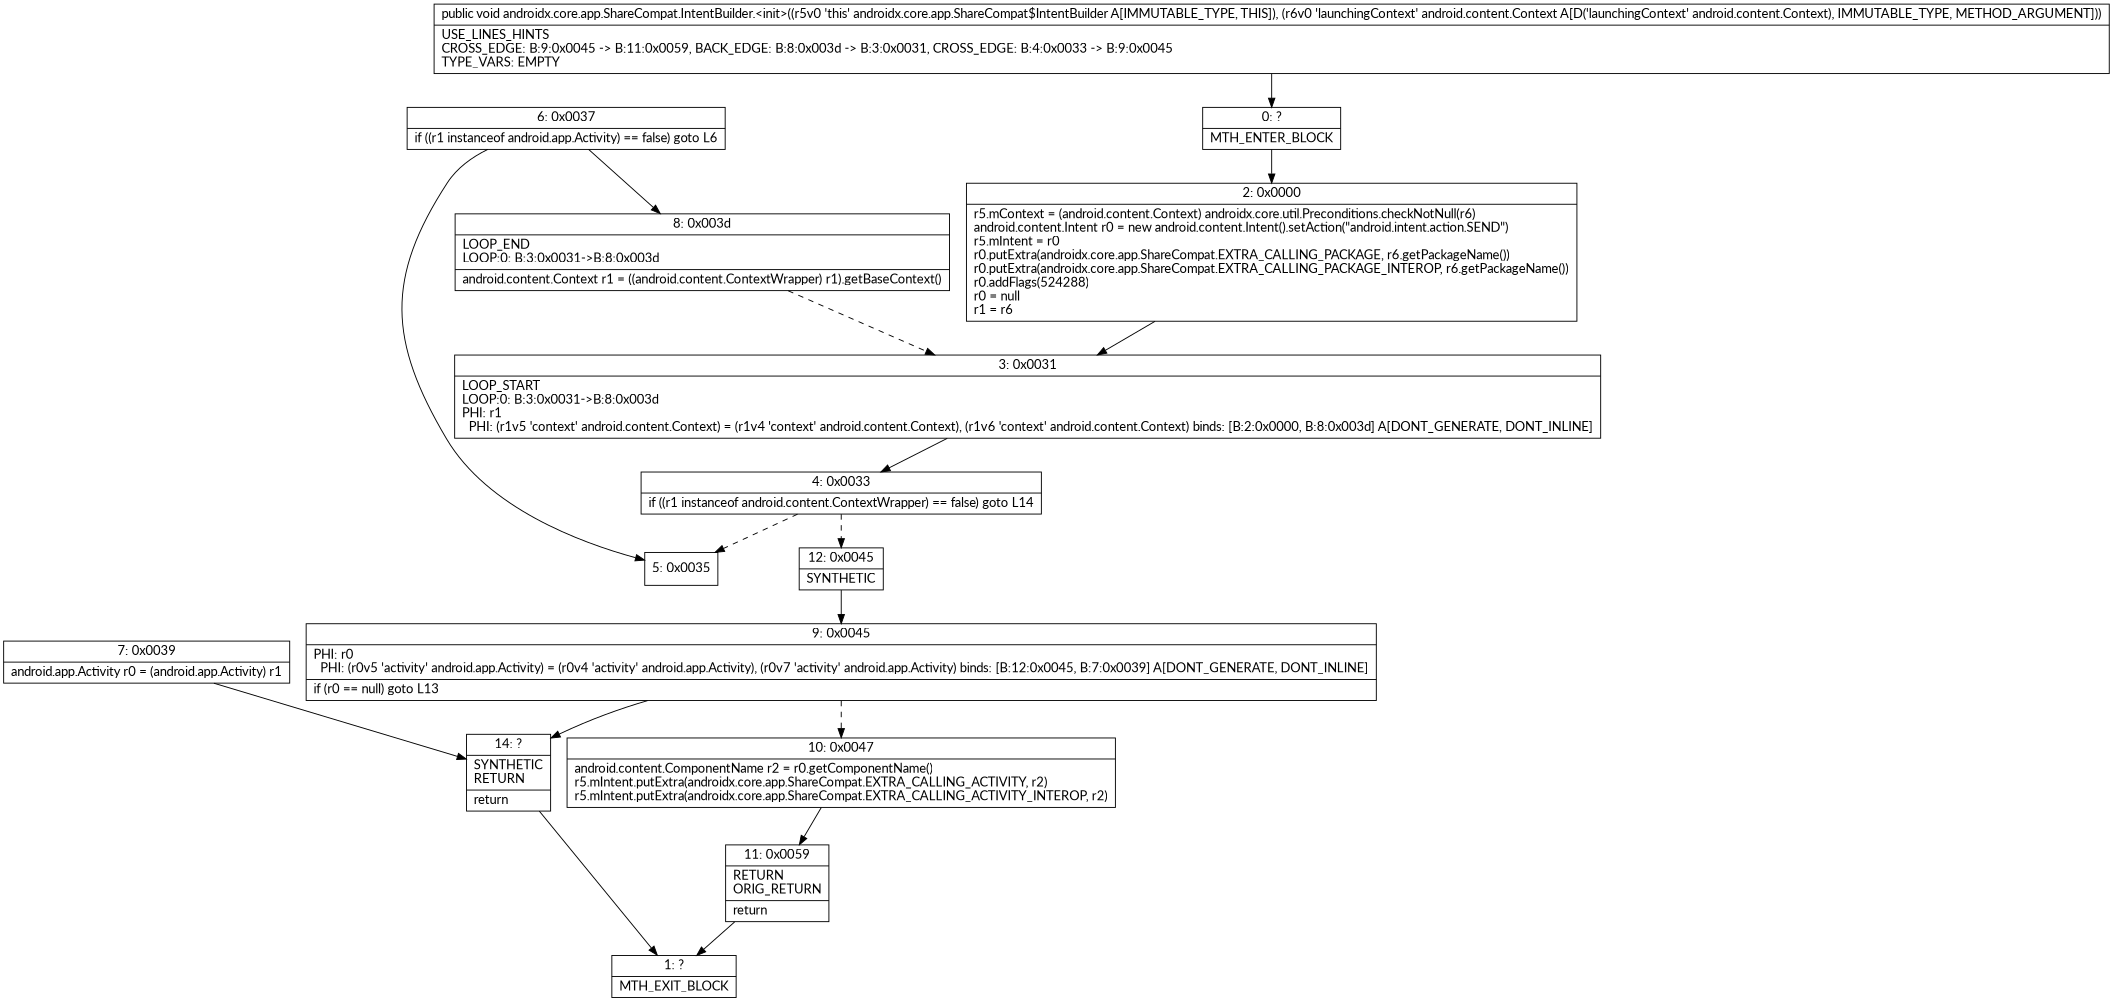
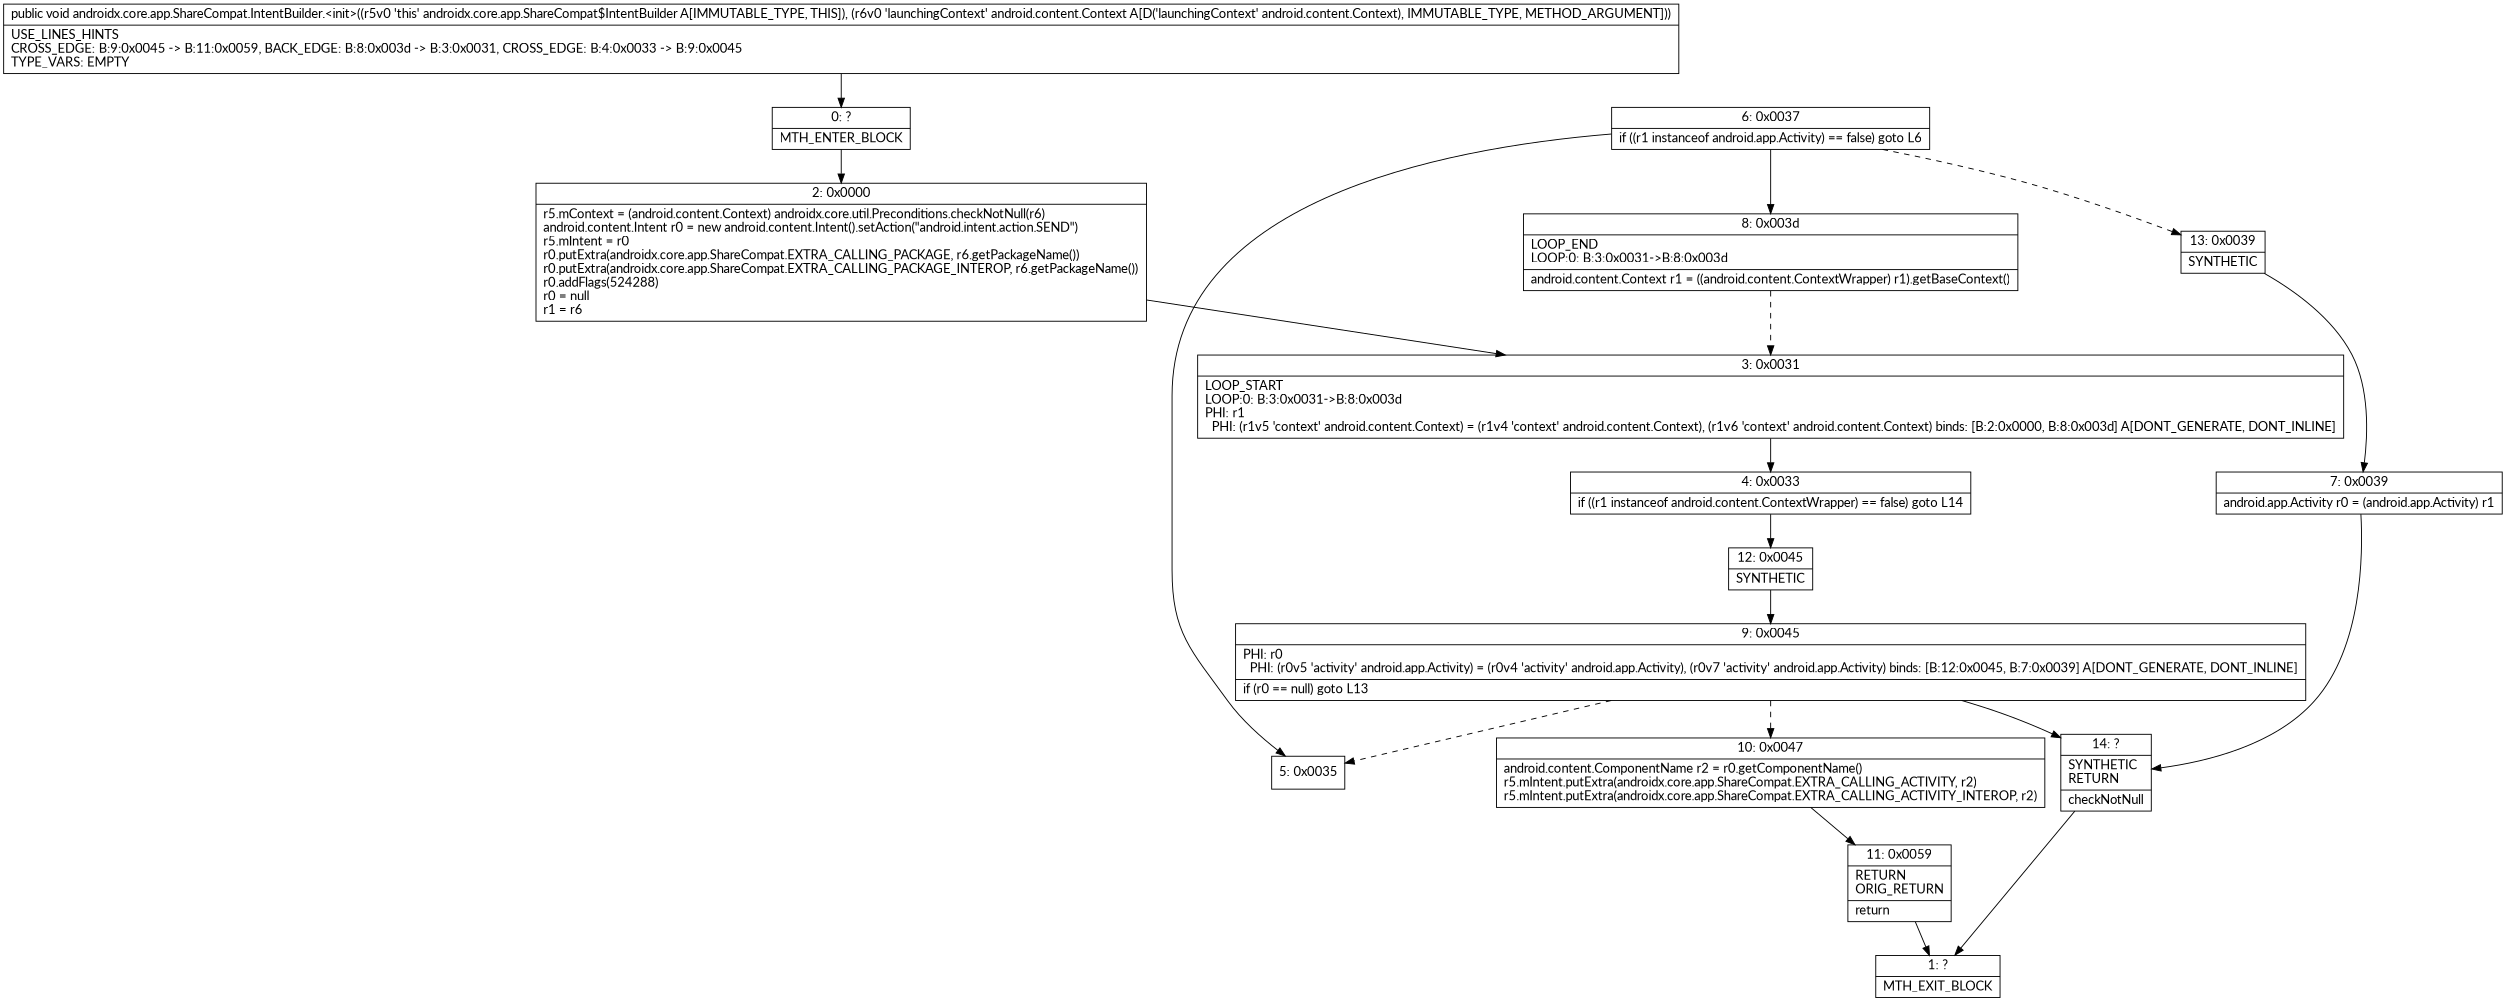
node "13: 0x0039": added
edge "4: 0x0033" -> "12: 0x0045": style dashed -> solid
edge "4: 0x0033" -> "5: 0x0035": now "9: 0x0045" -> "5: 0x0035"
node "14: ?": text "return" -> "checkNotNull"
